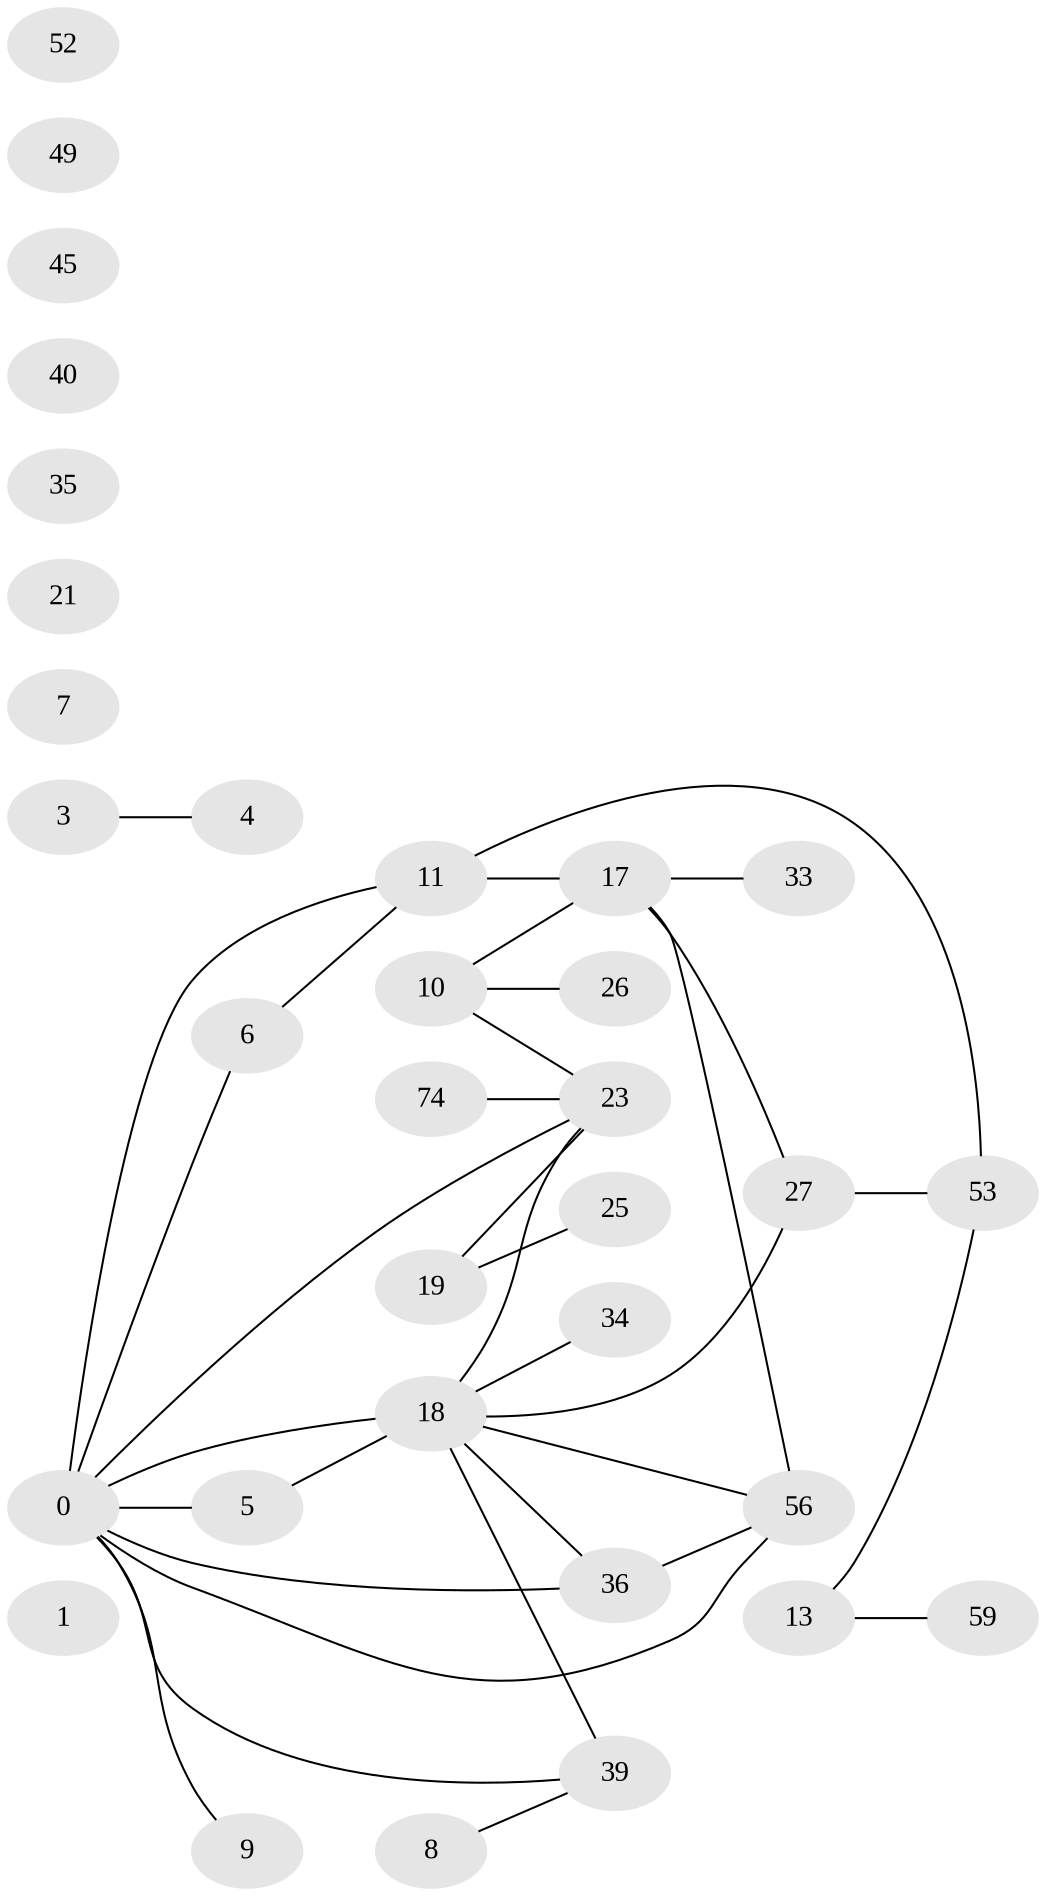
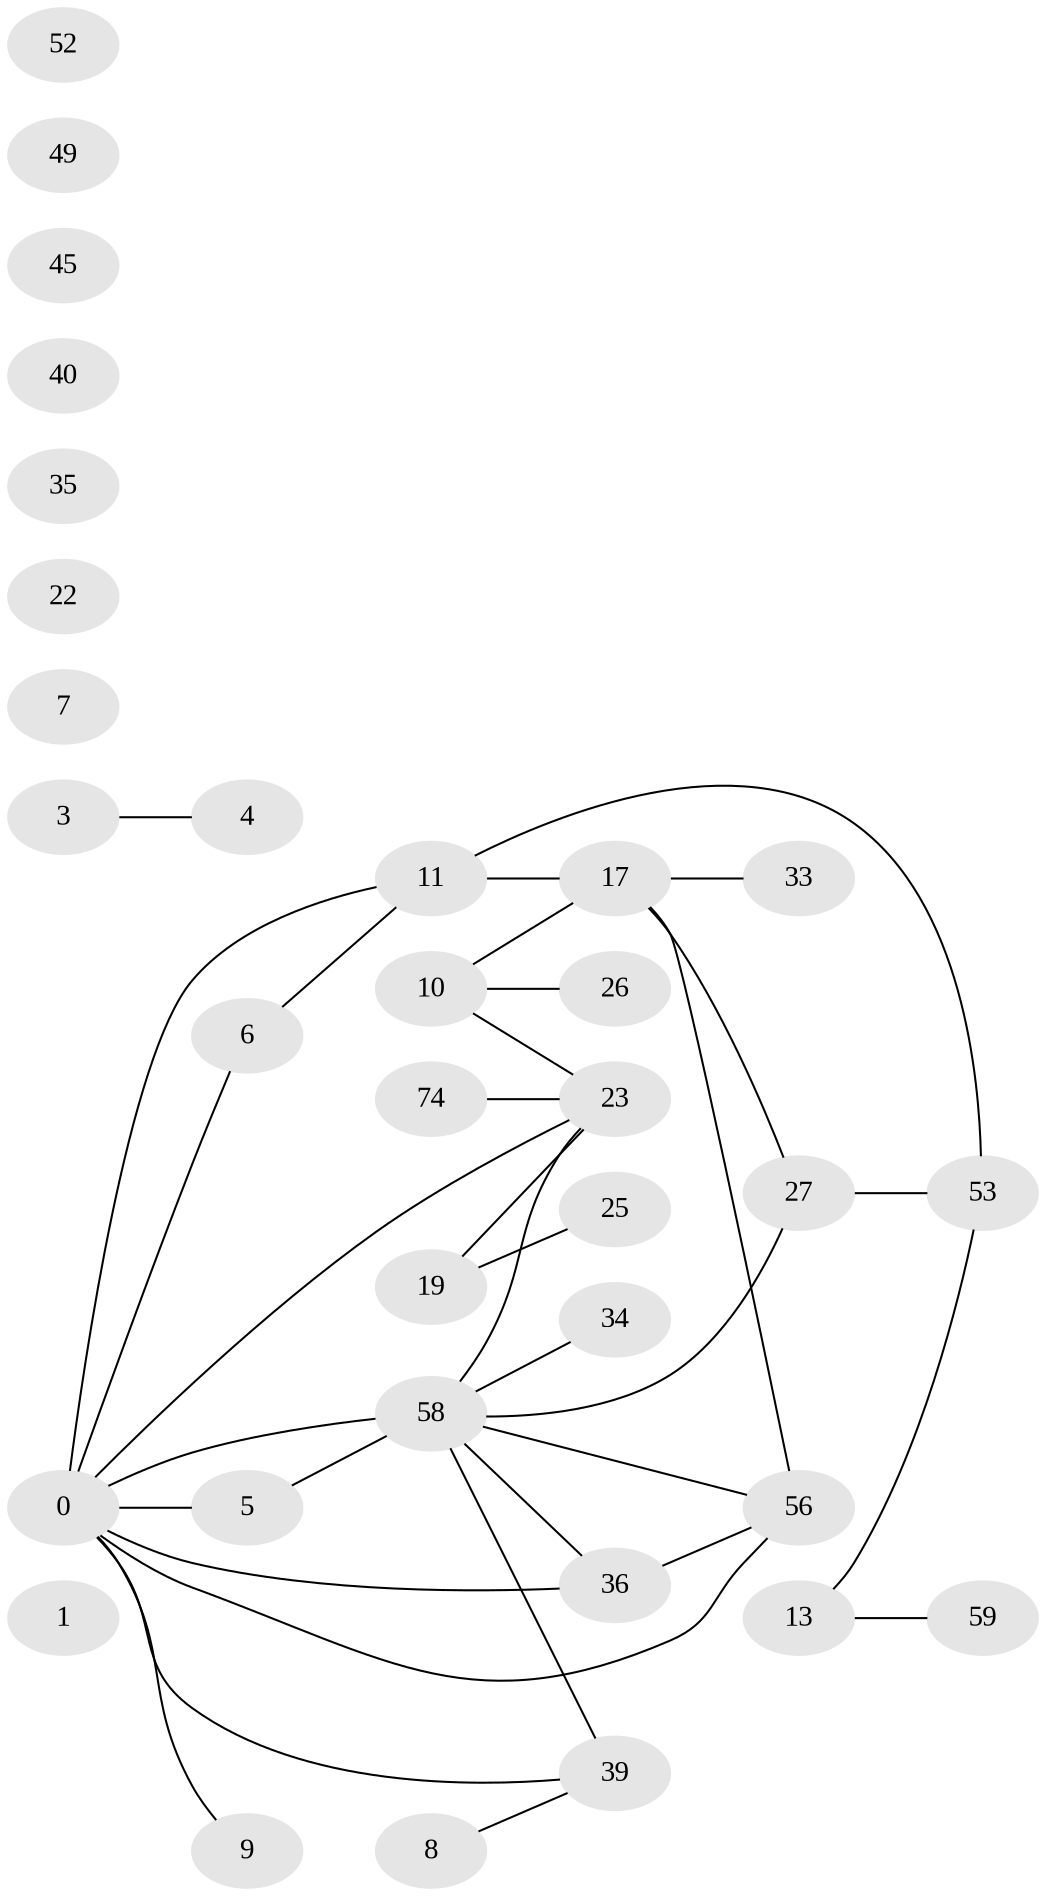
node "21": label "21" -> "22"
node "18": label "18" -> "58"
